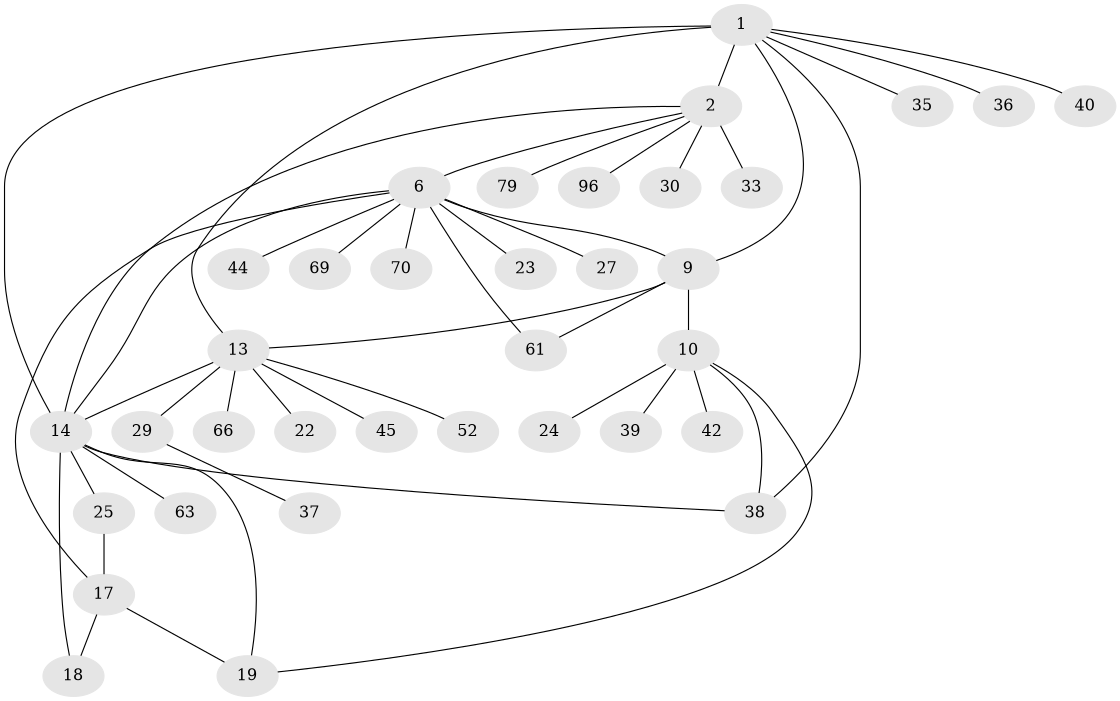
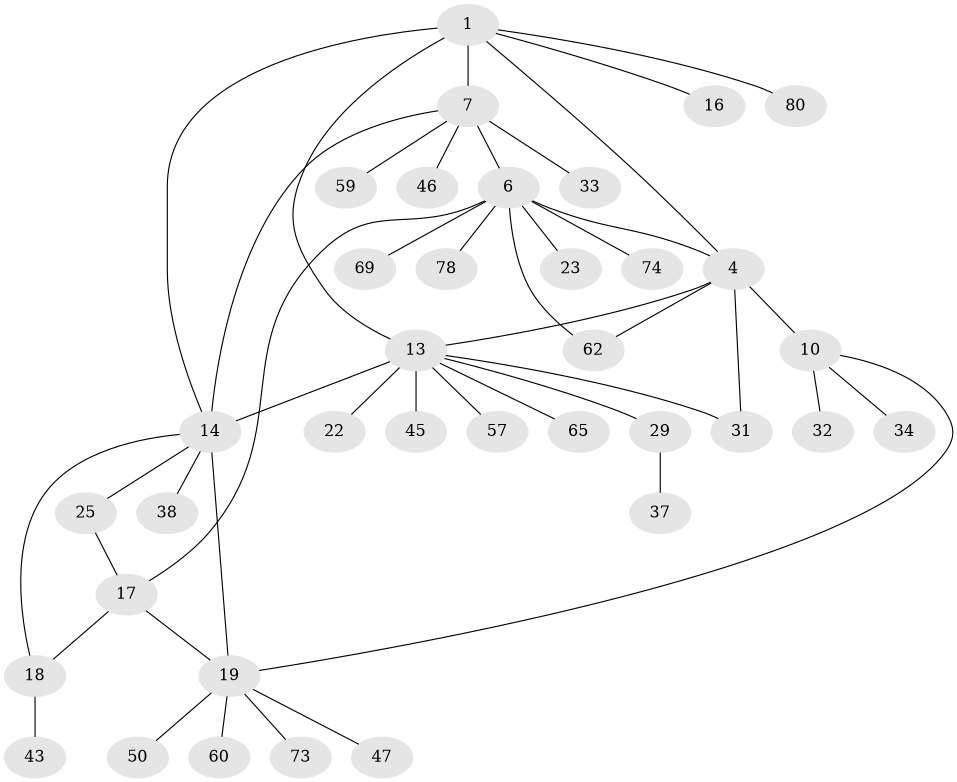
node "2": label "2" -> "7"
node "35": removed
node "36": label "36" -> "16"
node "40": label "40" -> "80"
node "79": label "79" -> "59"
node "96": label "96" -> "46"
node "30": removed
edge "6" -- "14": removed
edge "1" -- "38": removed
node "44": label "44" -> "74"
node "70": label "70" -> "78"
node "27": removed
node "9": label "9" -> "4"
node "61": label "61" -> "62"
edge "10" -- "38": removed
node "66": label "66" -> "65"
node "52": label "52" -> "57"
node "24": label "24" -> "34"
node "39": label "39" -> "32"
node "42": removed
node "31": added
node "63": removed
node "43": added
node "50": added
node "60": added
node "73": added
node "47": added
